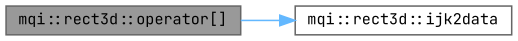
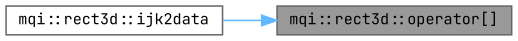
edge "mqi::rect3d::operator[]" -> "mqi::rect3d::ijk2data": reversed
